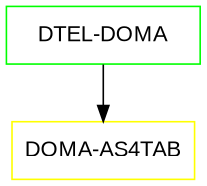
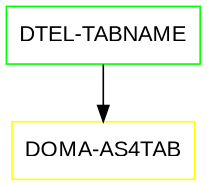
node "DTEL-DOMA": label "DTEL-DOMA" -> "DTEL-TABNAME"
